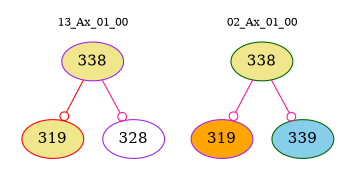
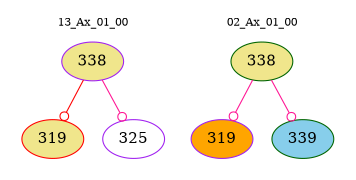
node "328": label "328" -> "325"
